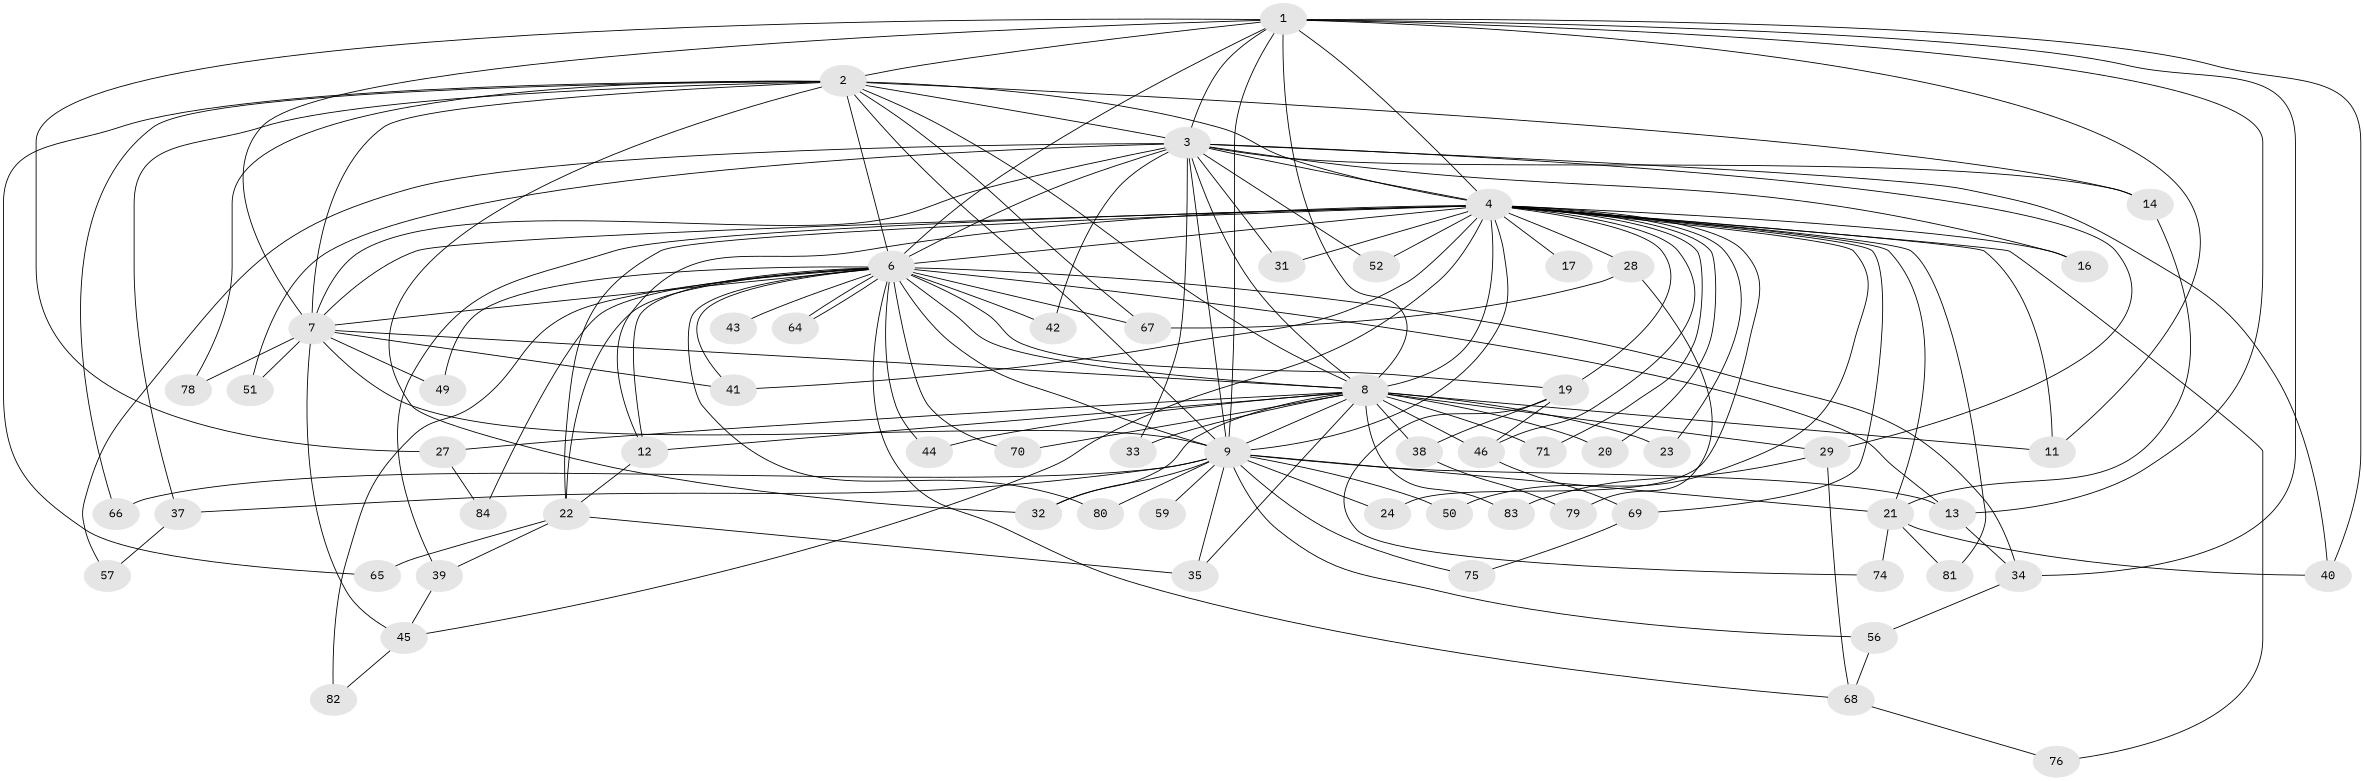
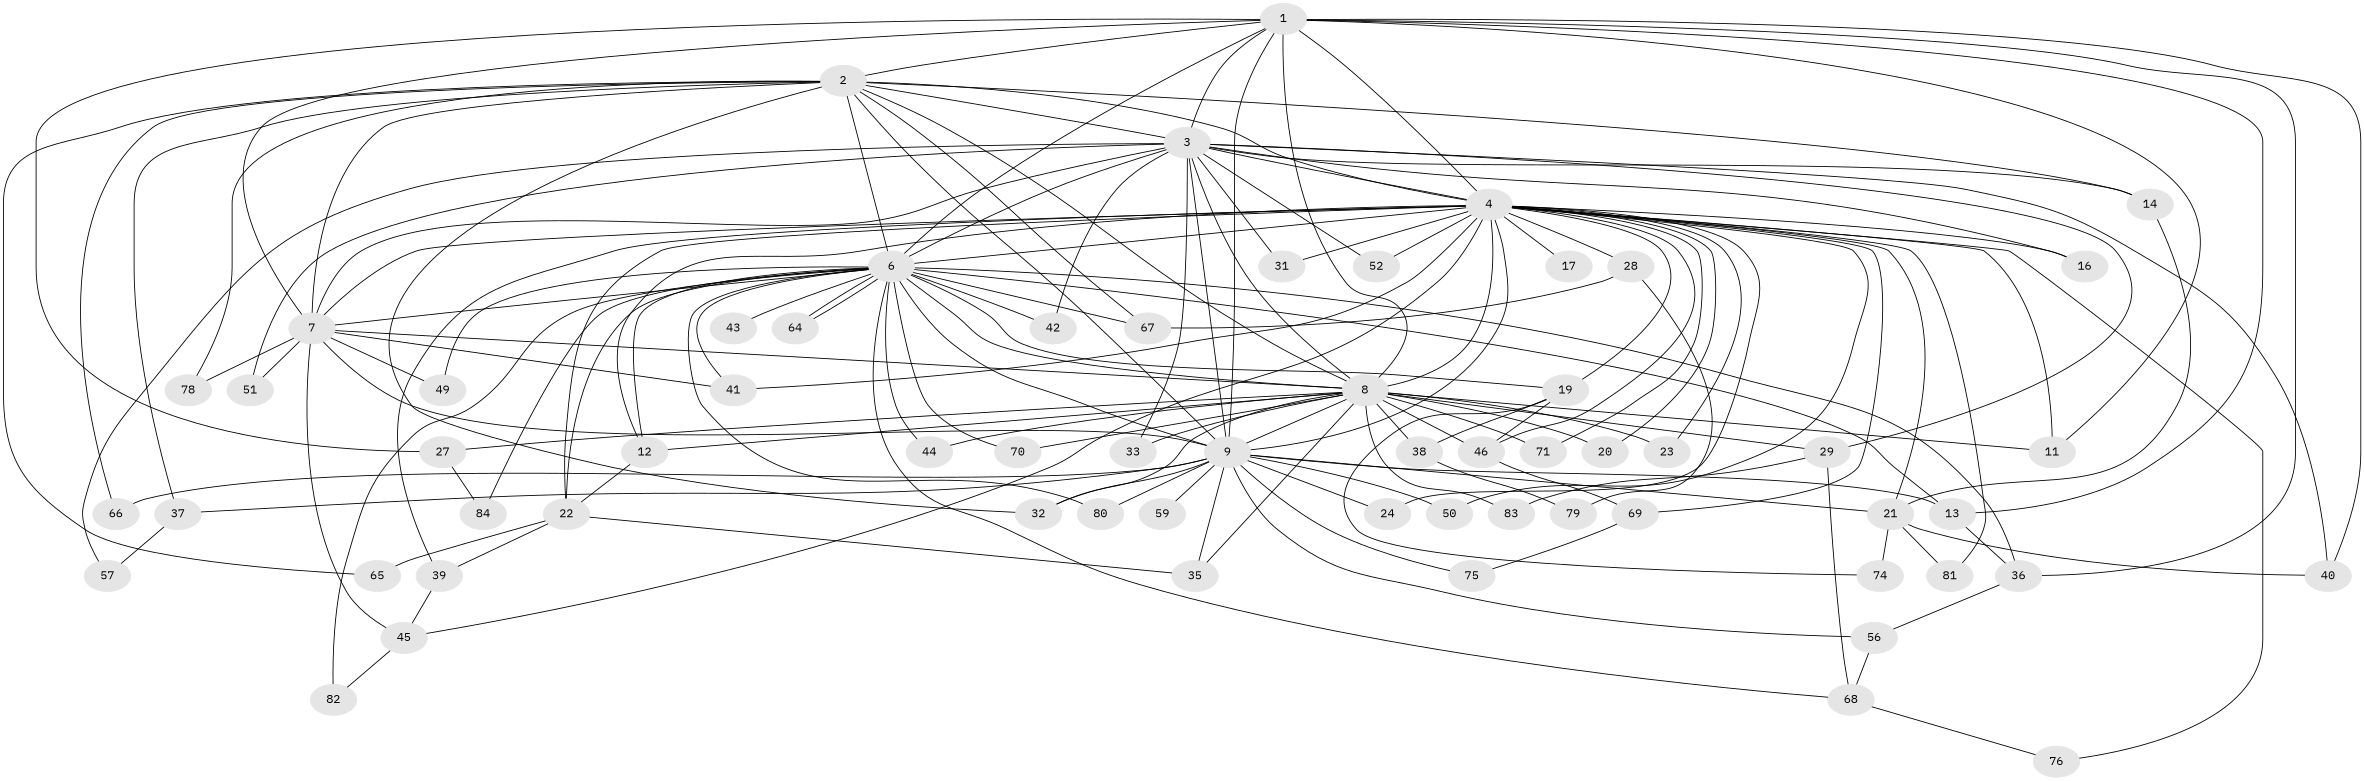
node "34": label "34" -> "36"
